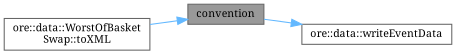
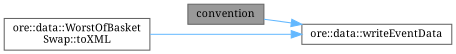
edge "ore::data::WorstOfBasket Swap::toXML" -> "convention": now "ore::data::WorstOfBasket Swap::toXML" -> "ore::data::writeEventData"
